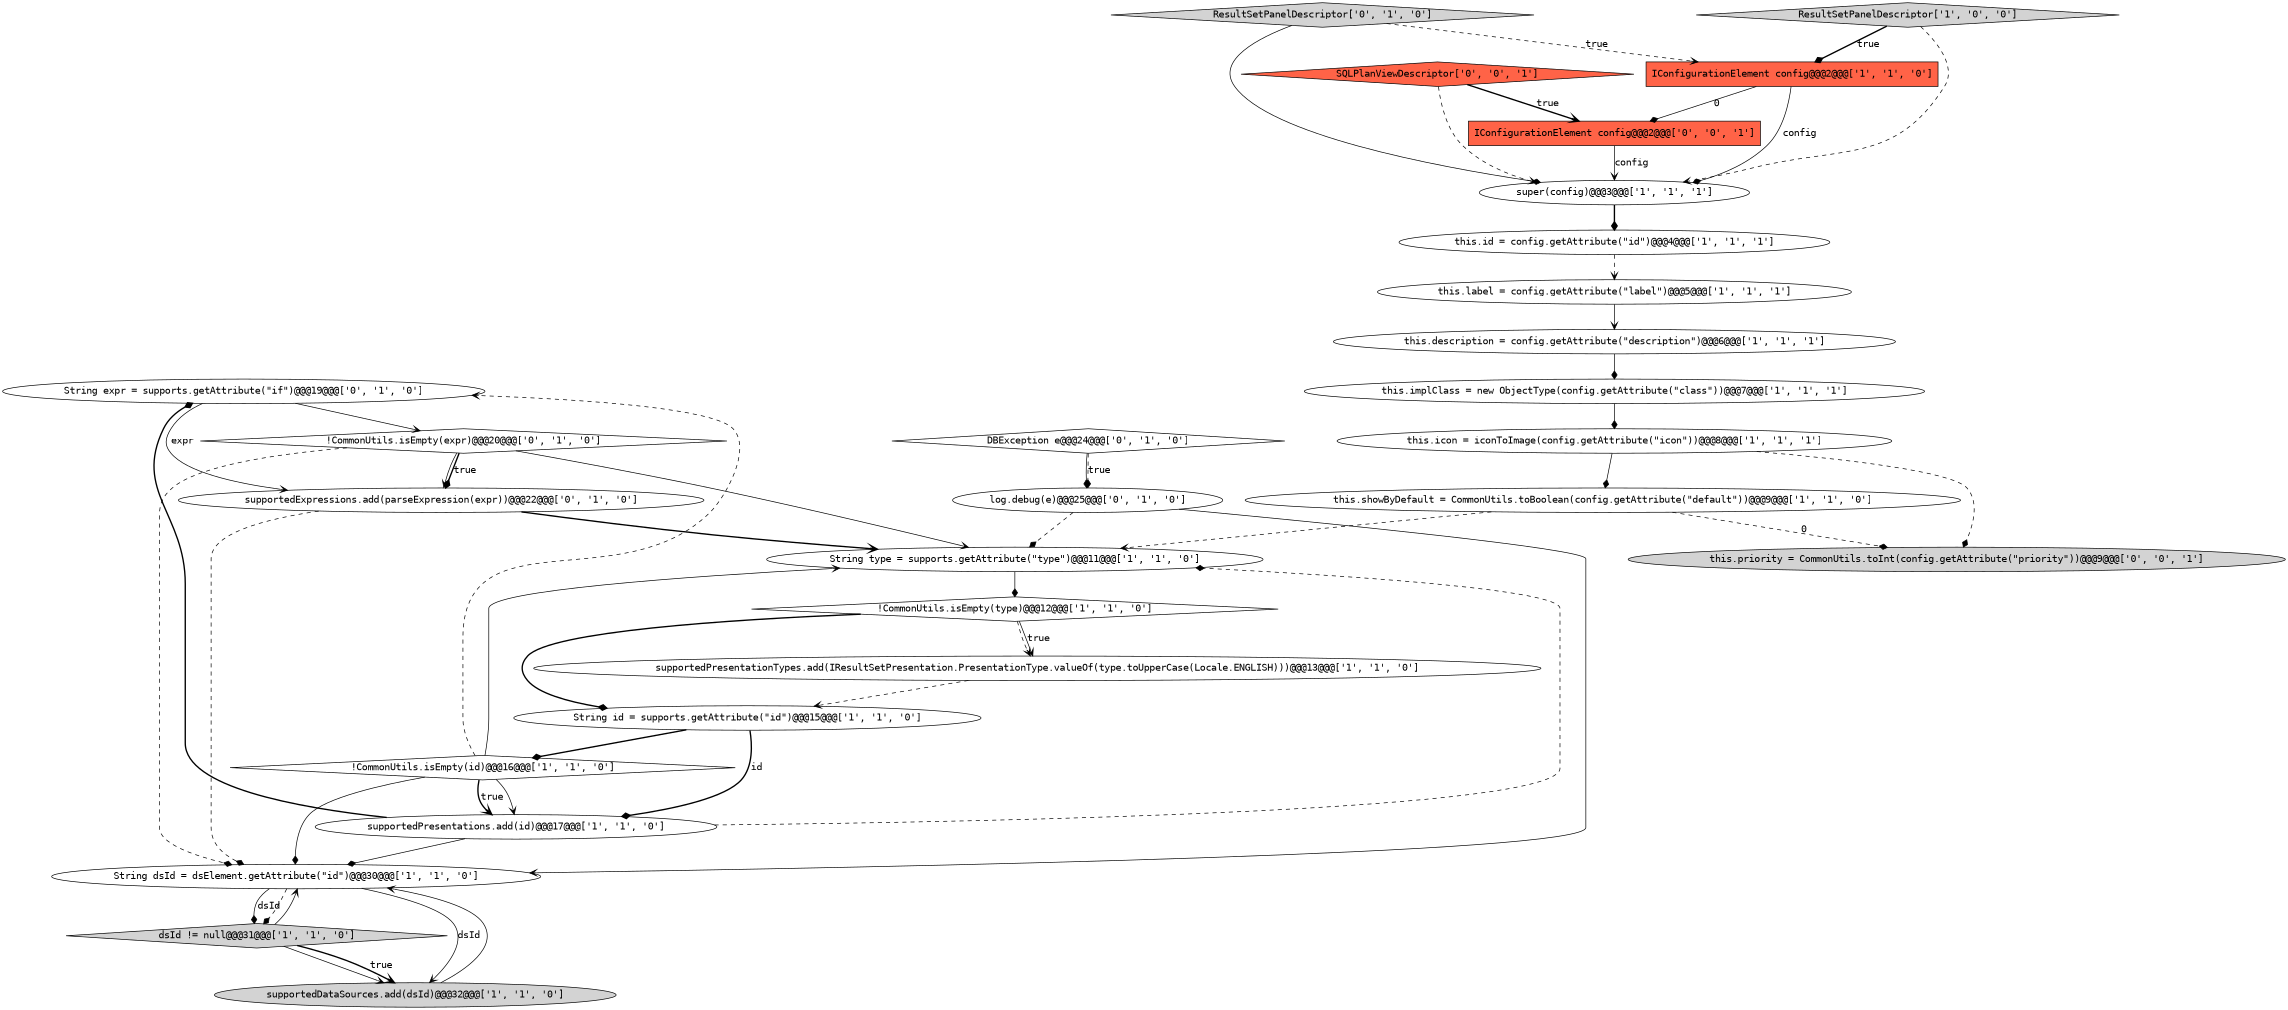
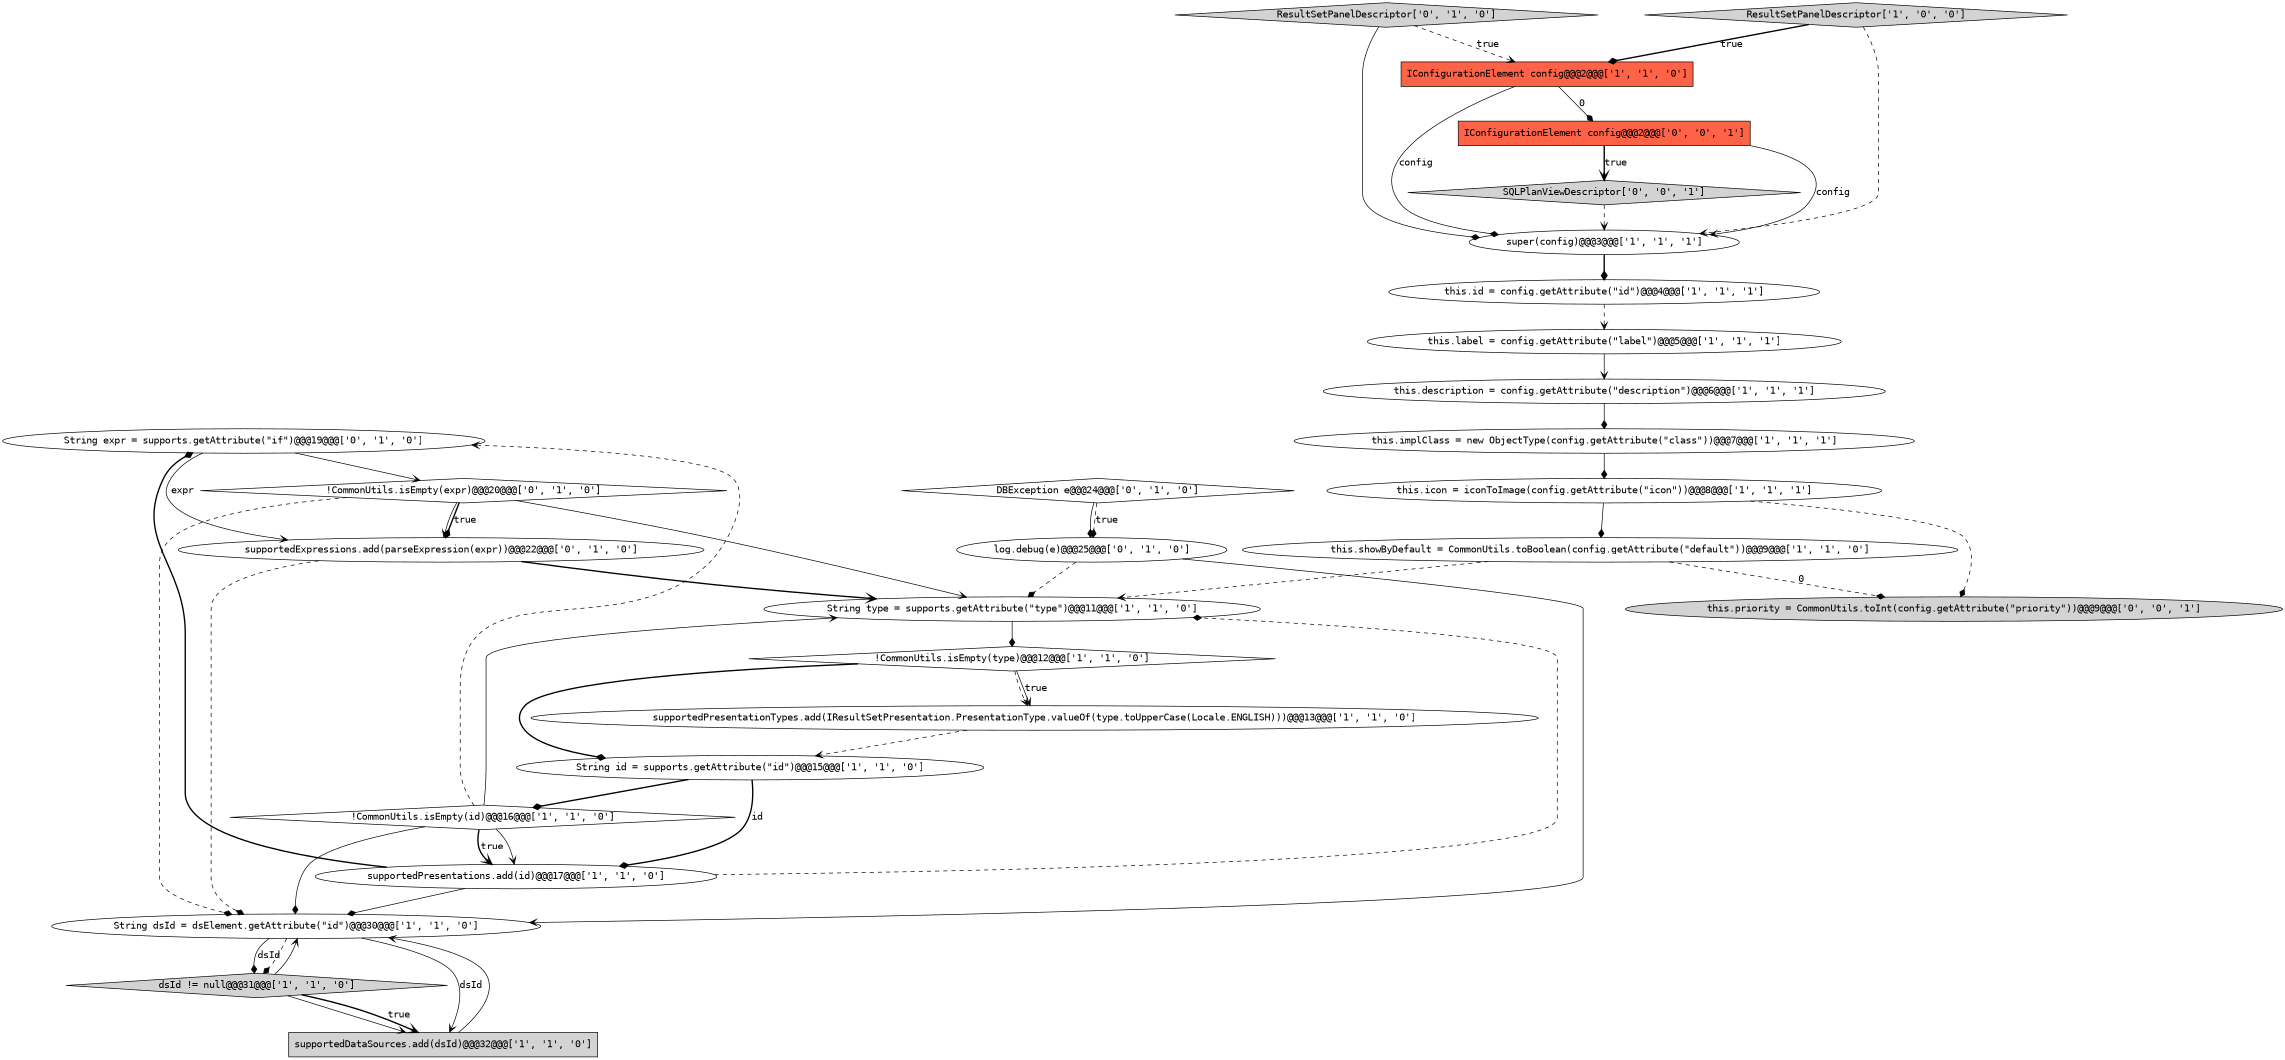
node "SQLPlanViewDescriptor['0', '0', '1']": fillcolor tomato -> lightgray
edge "SQLPlanViewDescriptor['0', '0', '1']" -> "IConfigurationElement config@@@2@@@['0', '0', '1']": reversed
node "supportedDataSources.add(dsId)@@@32@@@['1', '1', '0']": shape ellipse -> box
